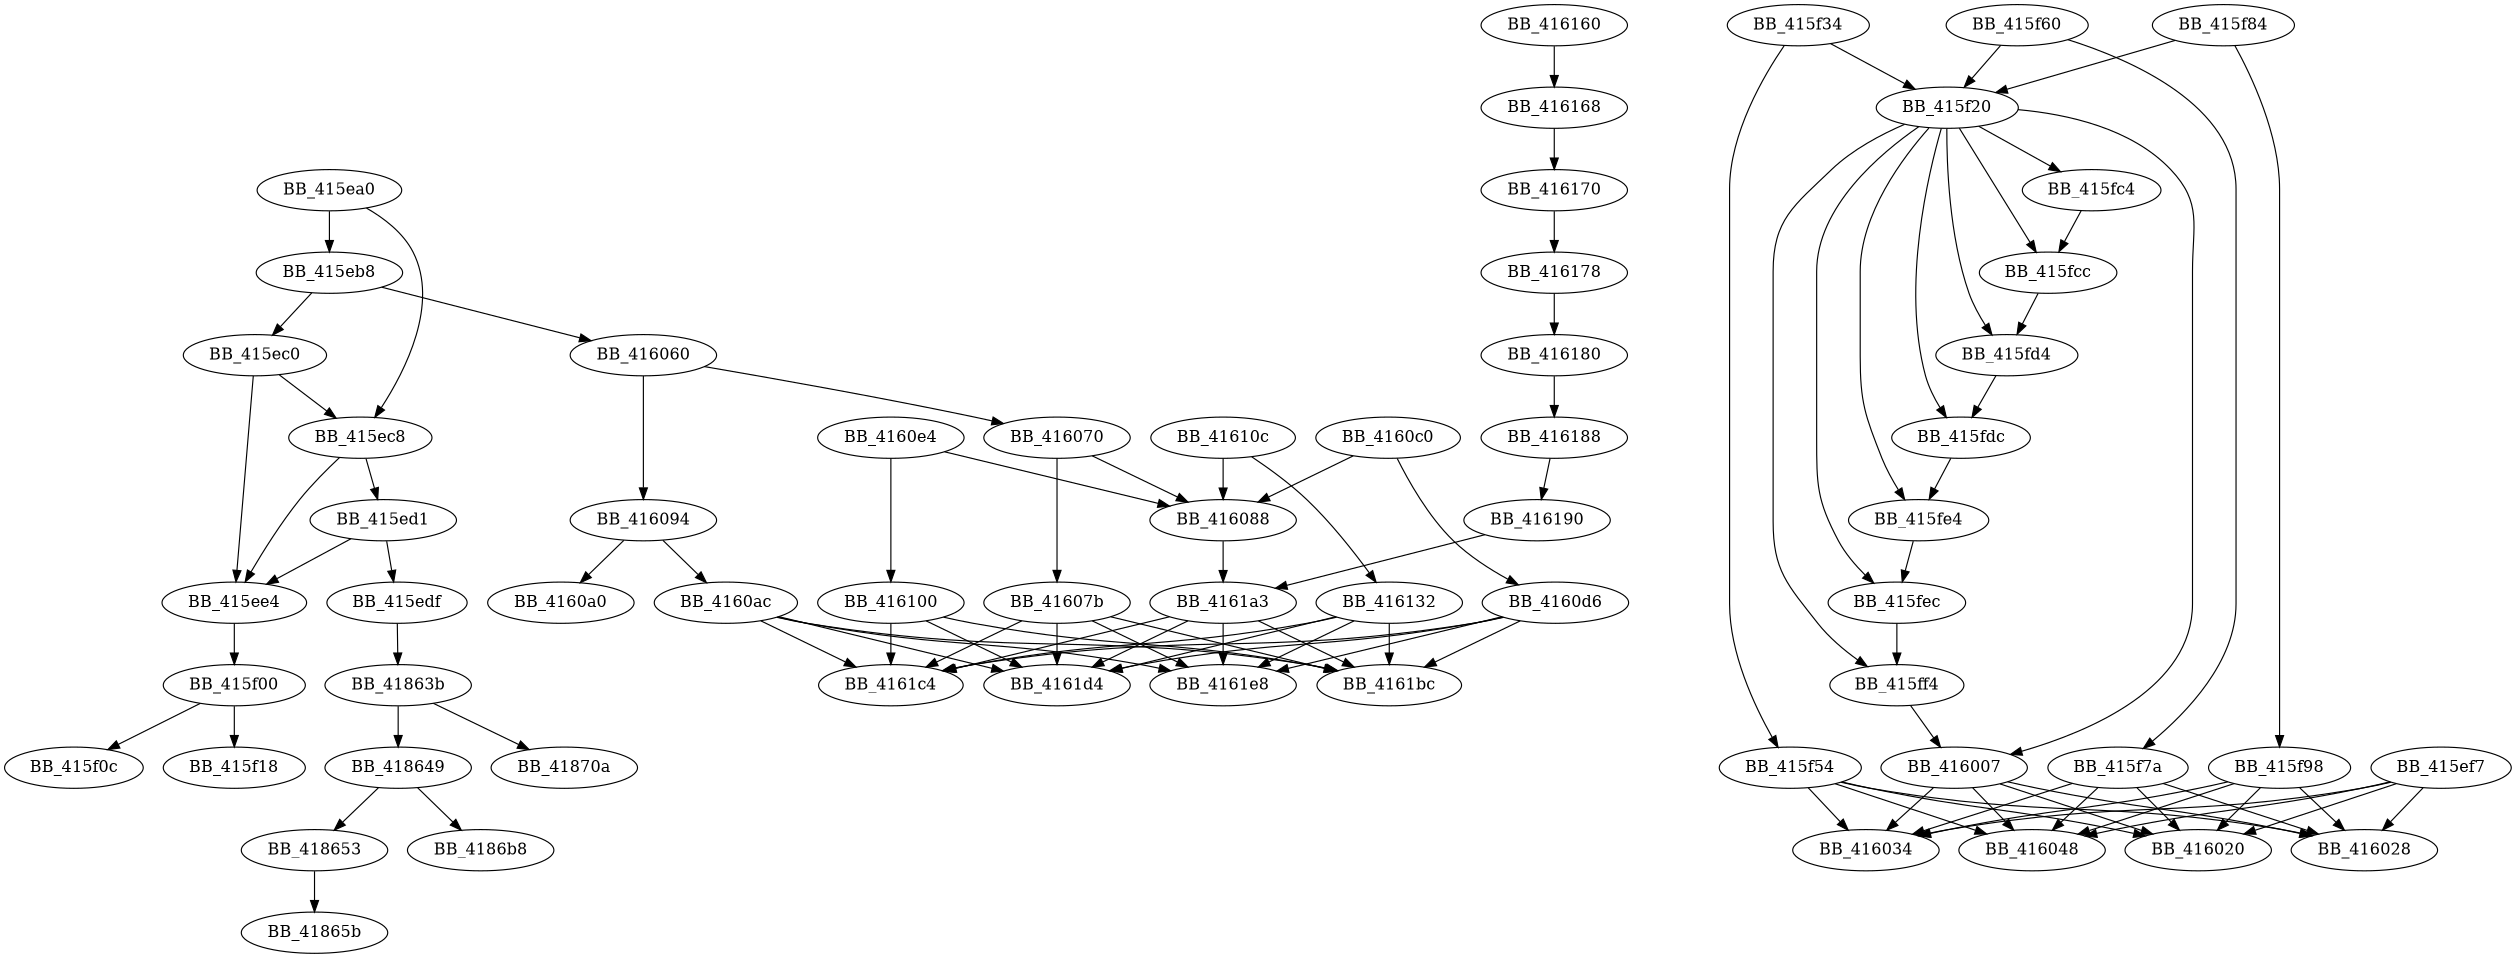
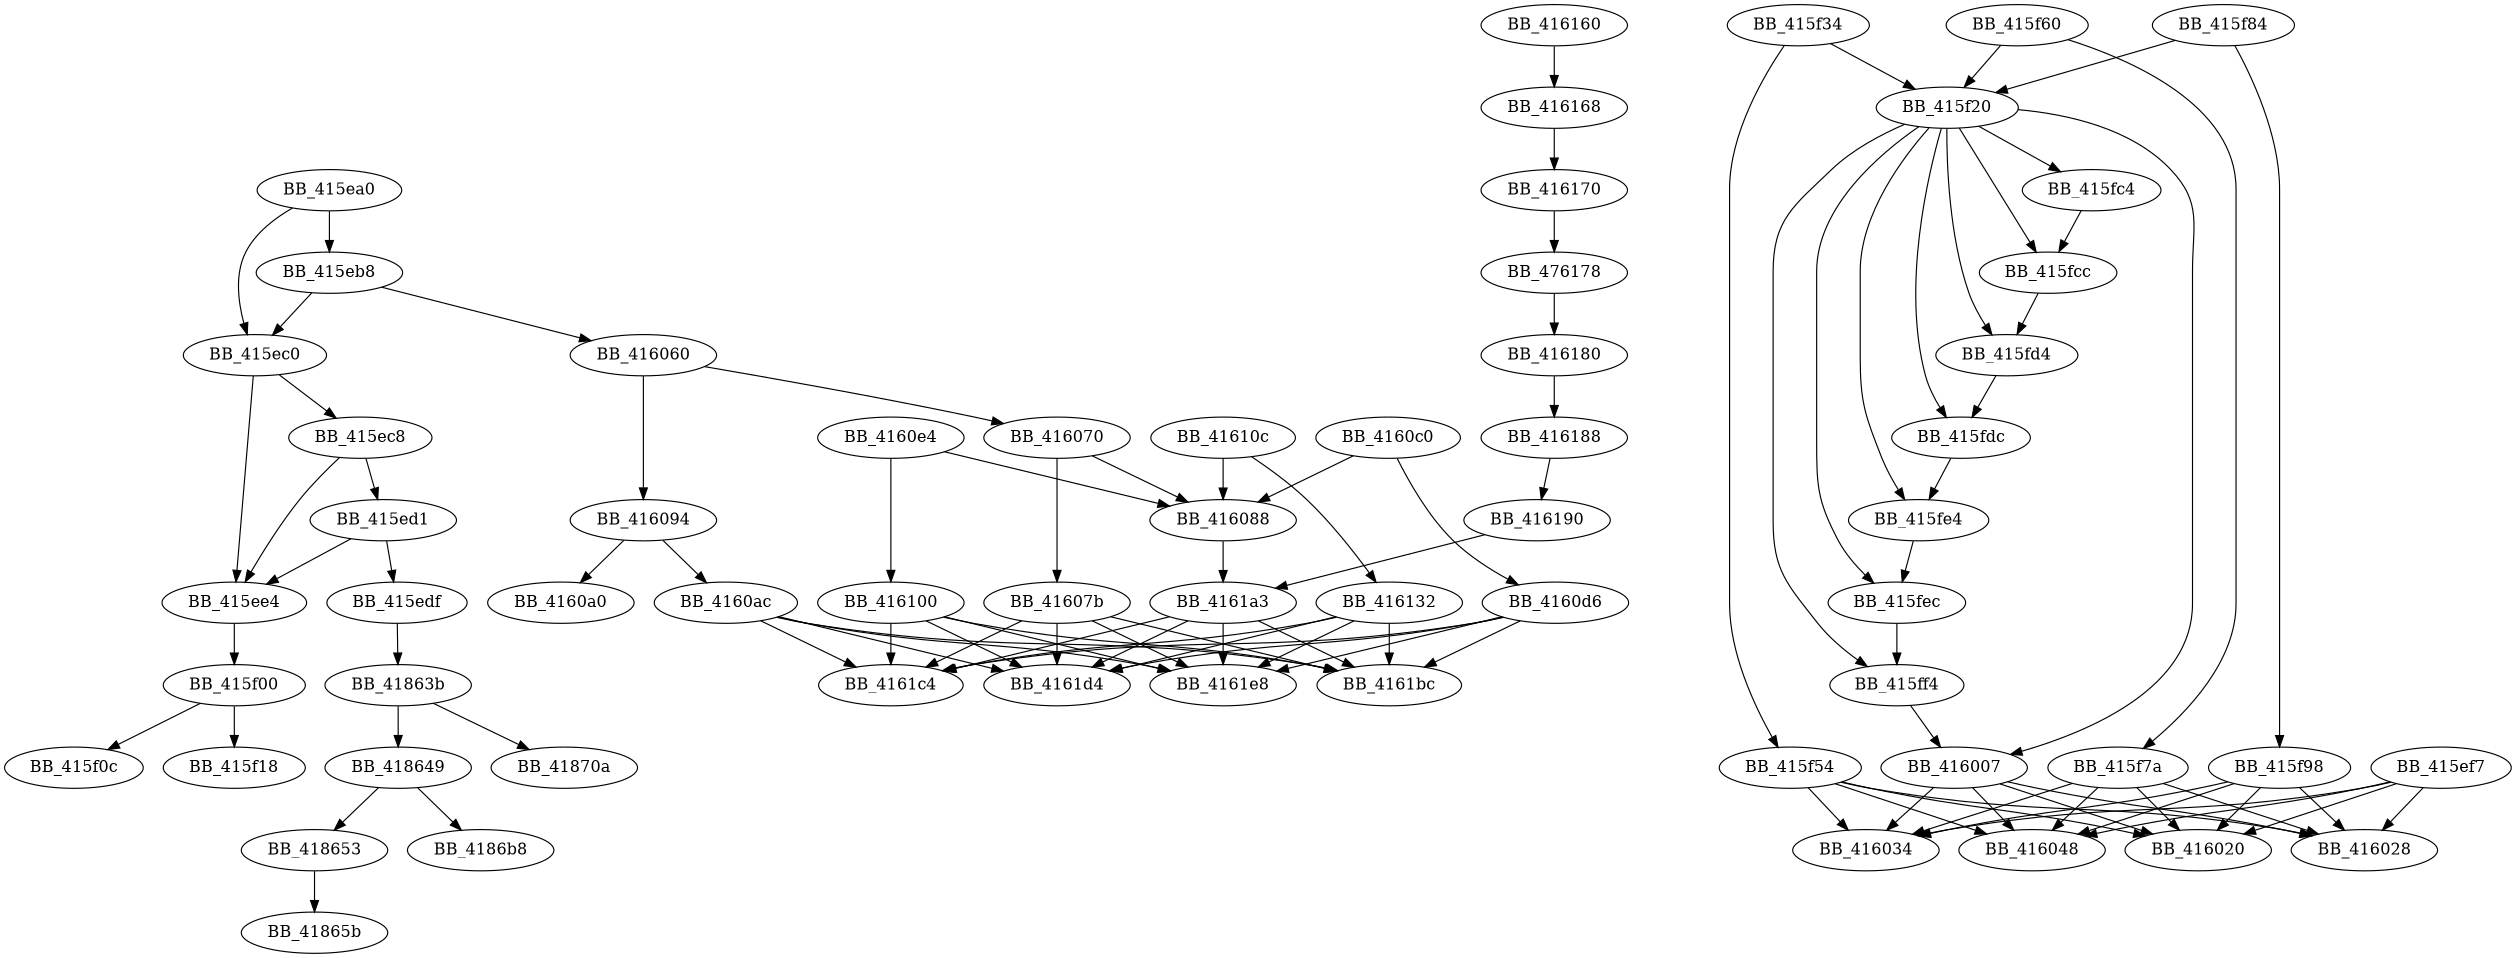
node "BB_416178": label "BB_416178" -> "BB_476178"
edge "BB_415ea0" -> "BB_415ec8": now "BB_415ea0" -> "BB_415ec0"
edge "BB_416100" -> "BB_4161e8": added
